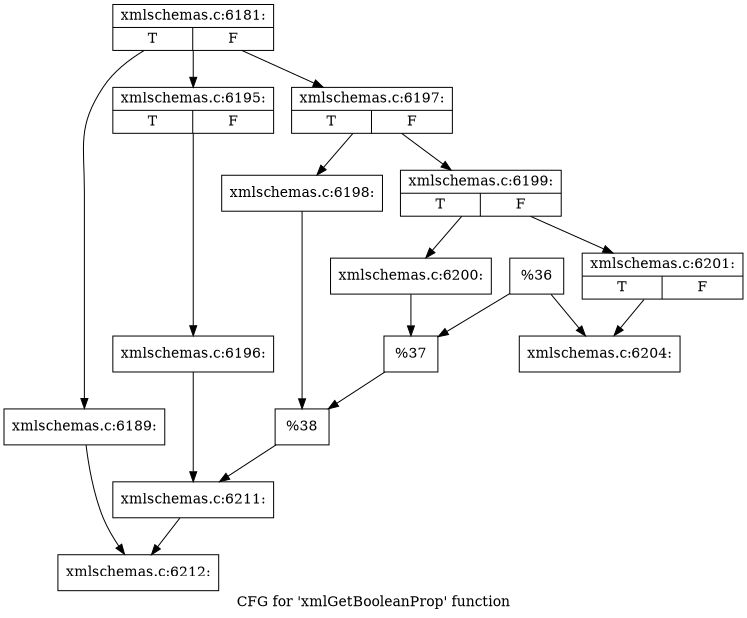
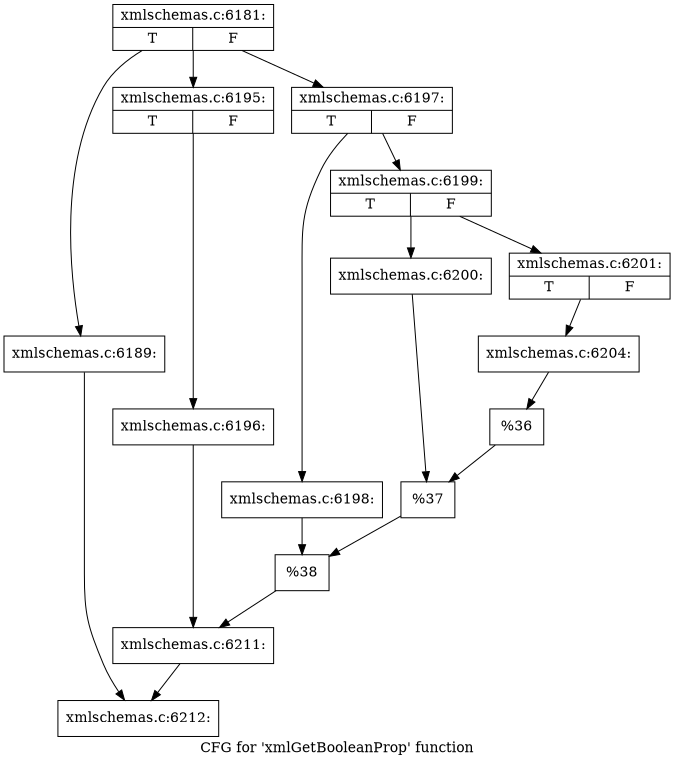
edge "%36" -> "xmlschemas.c:6204:": reversed
